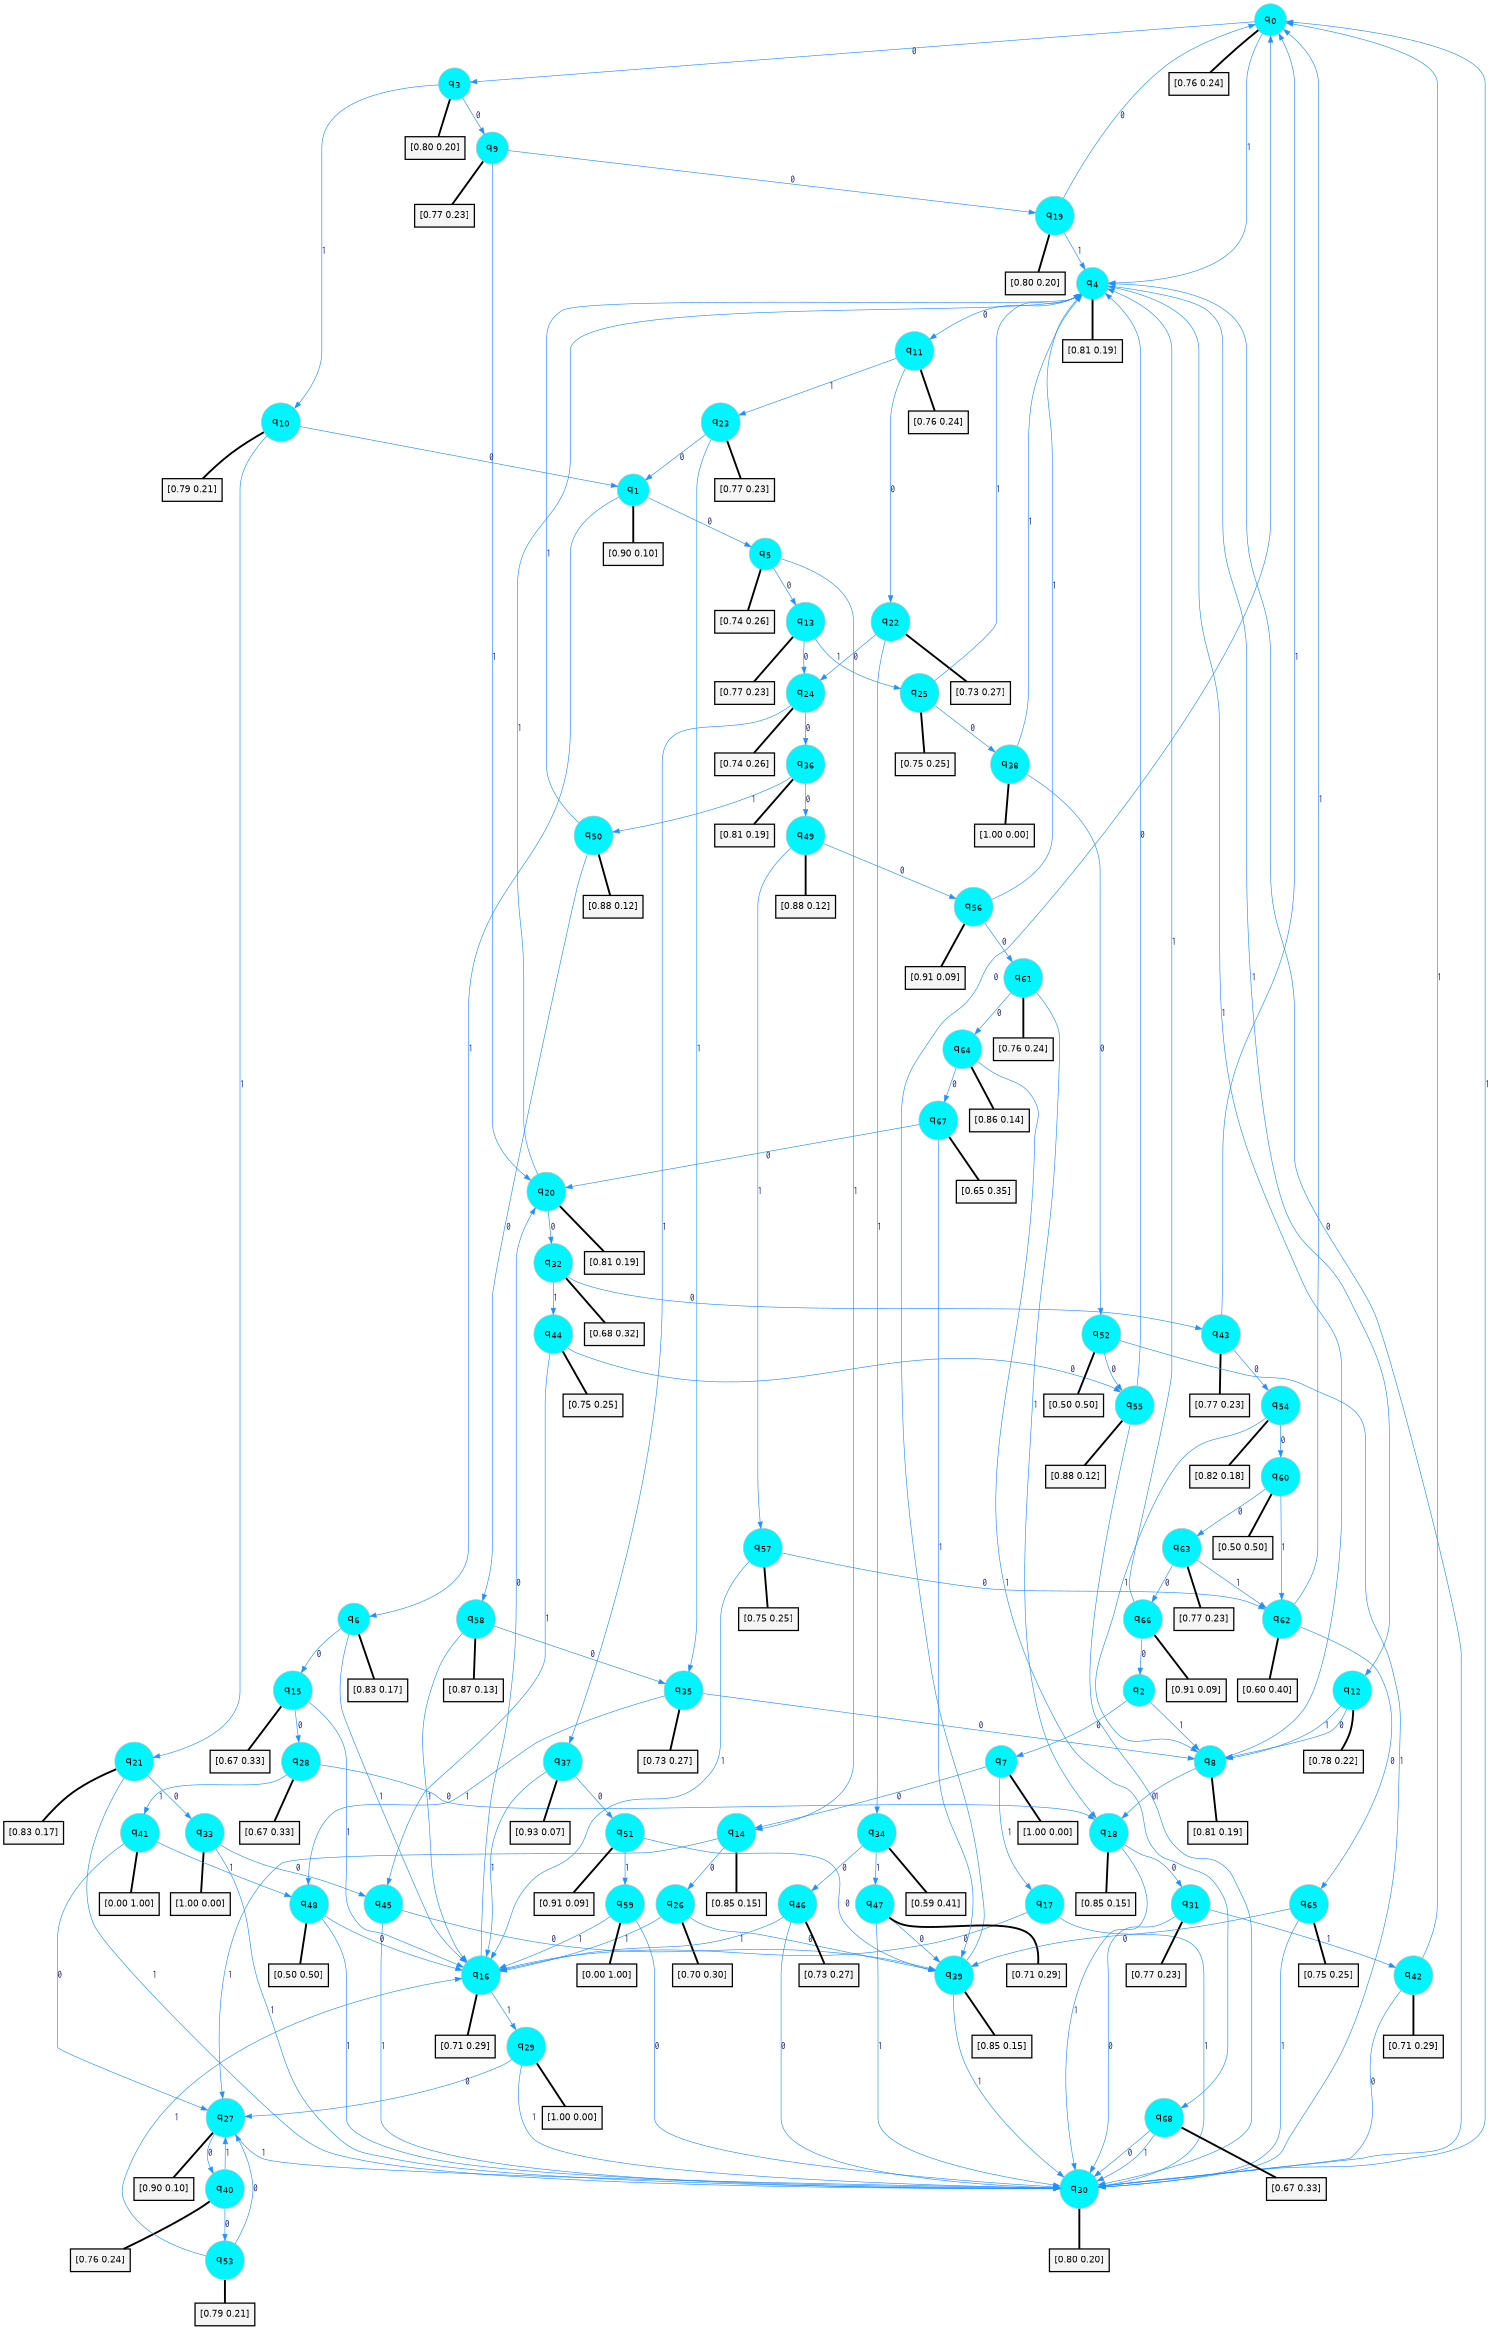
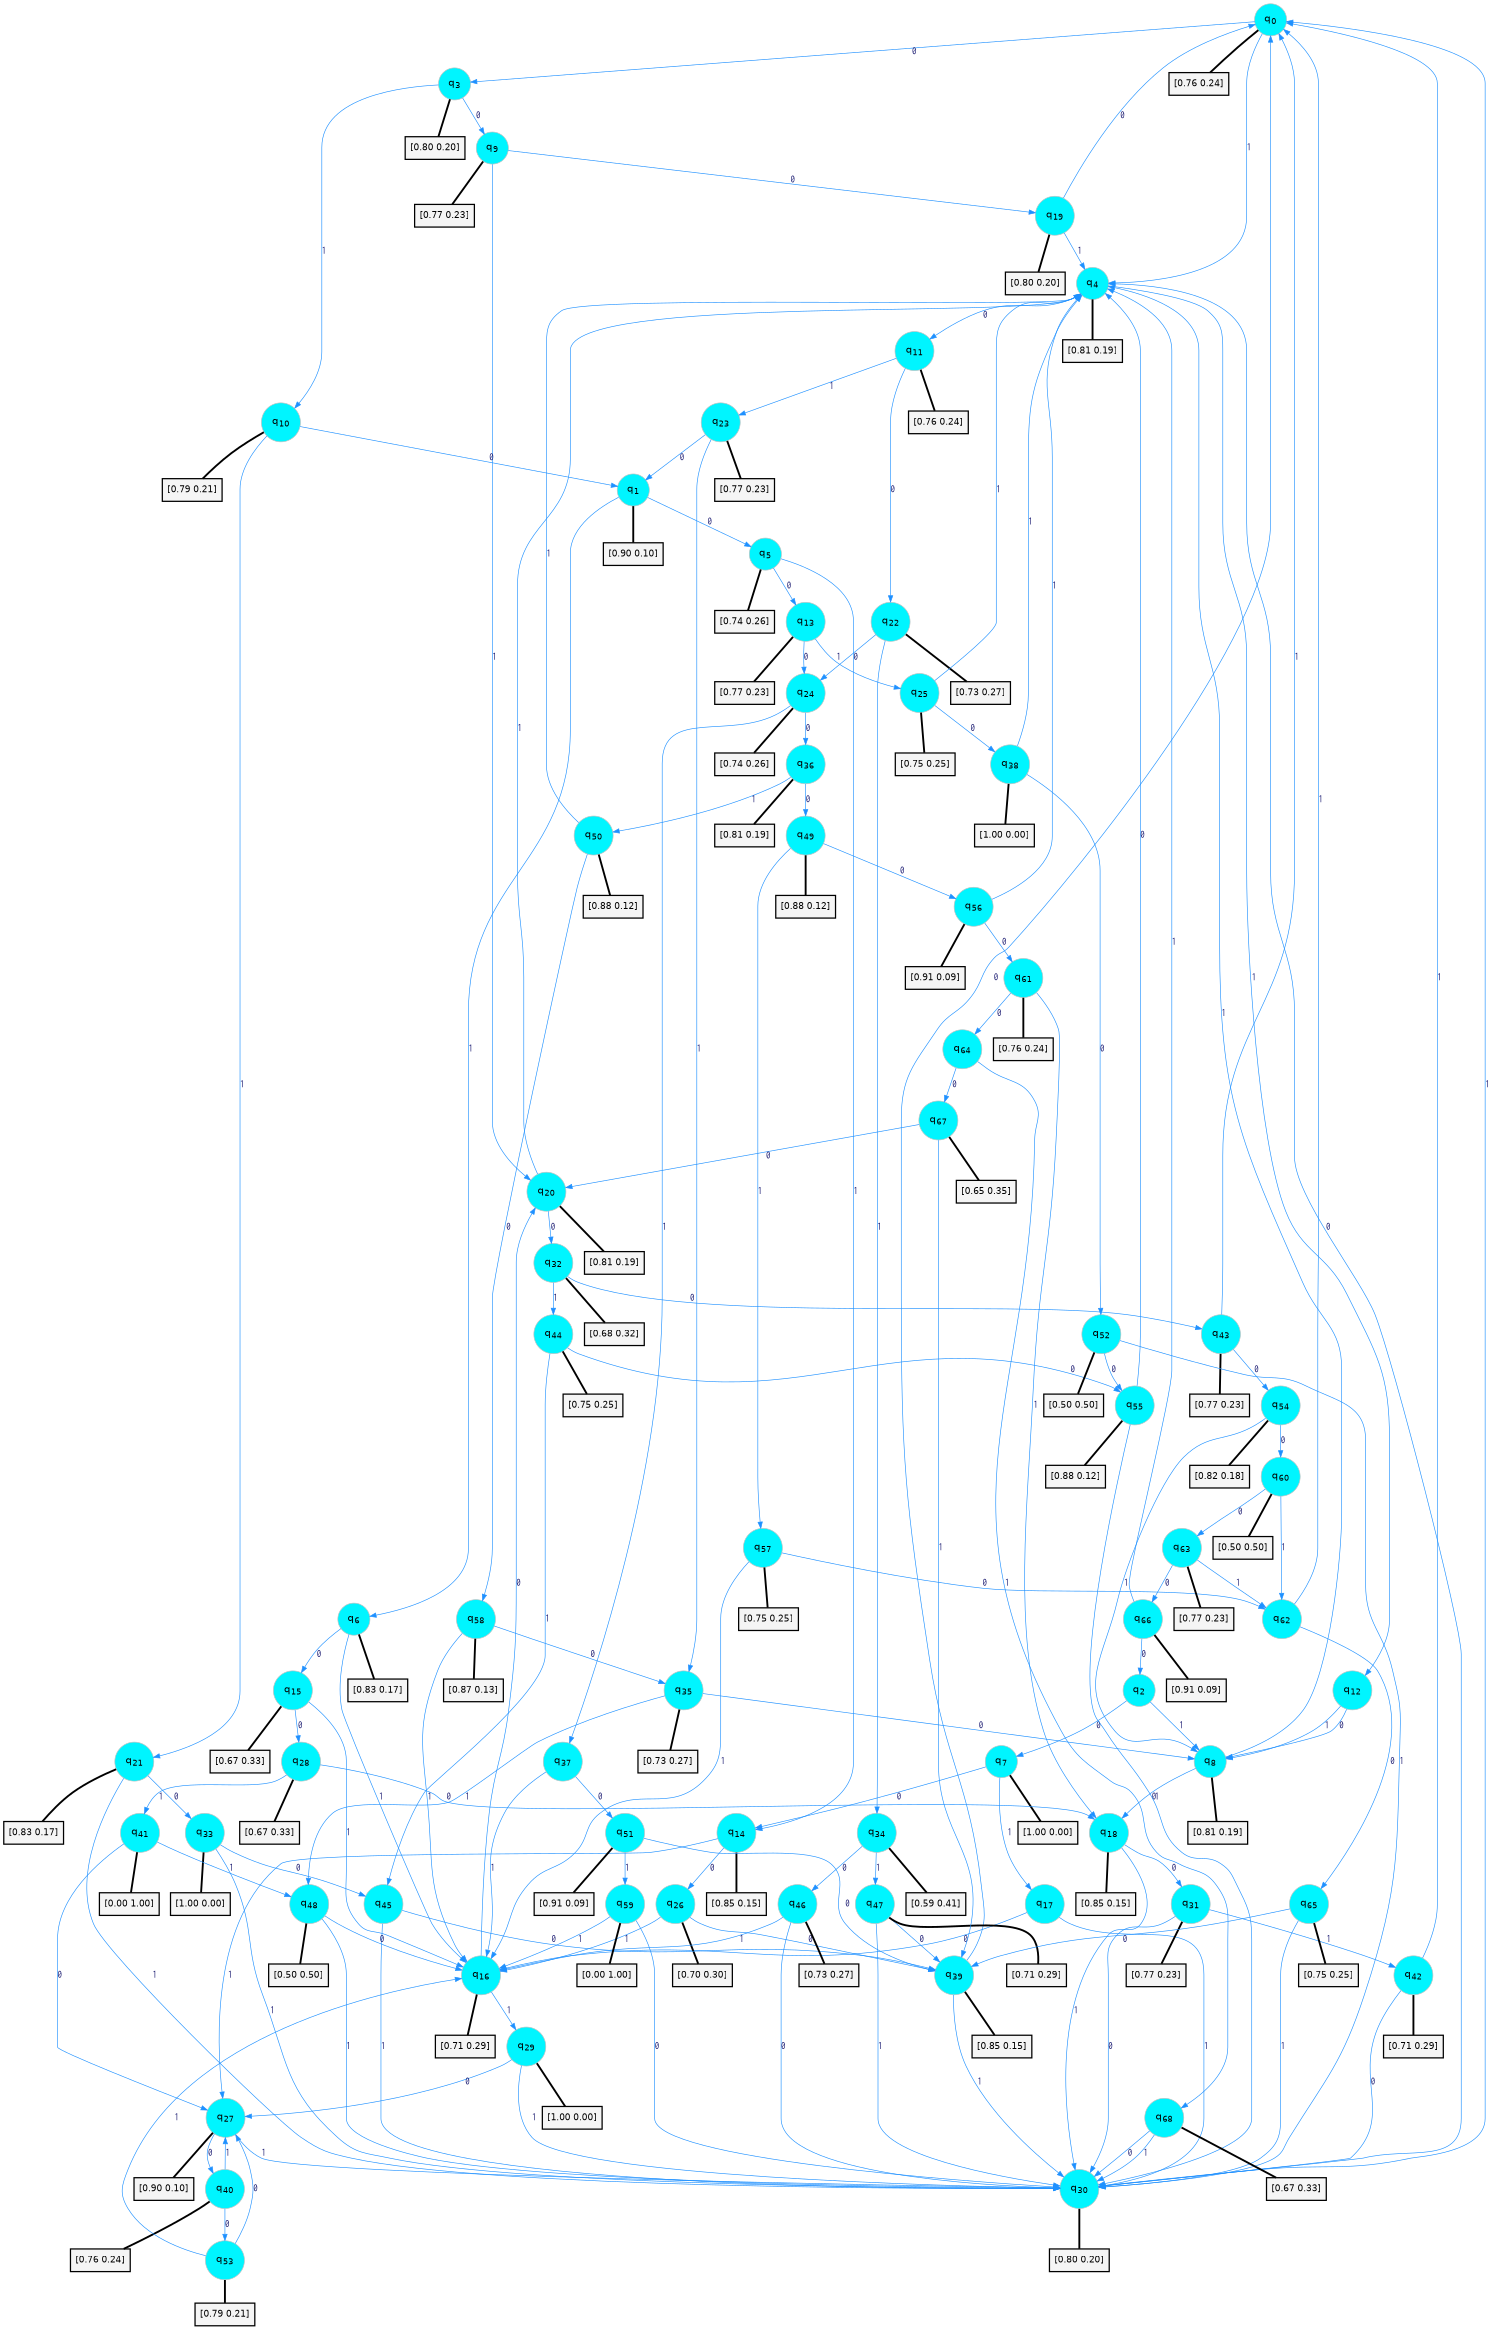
node "[0.86 0.14]": removed
node "[0.60 0.40]": removed
node "[0.78 0.22]": removed
node "[0.93 0.07]": removed
